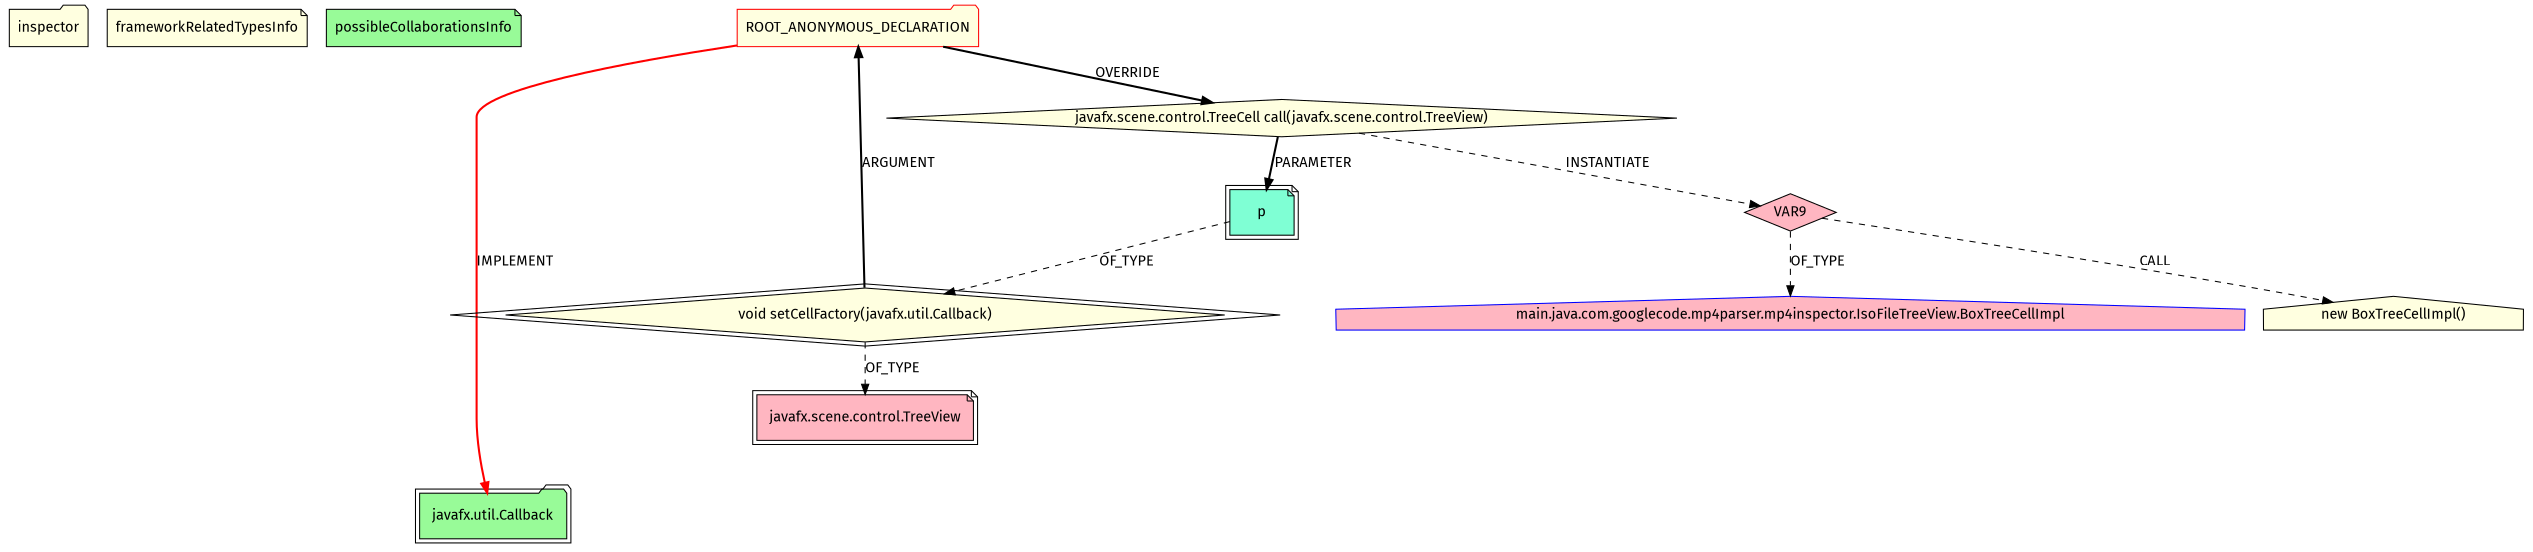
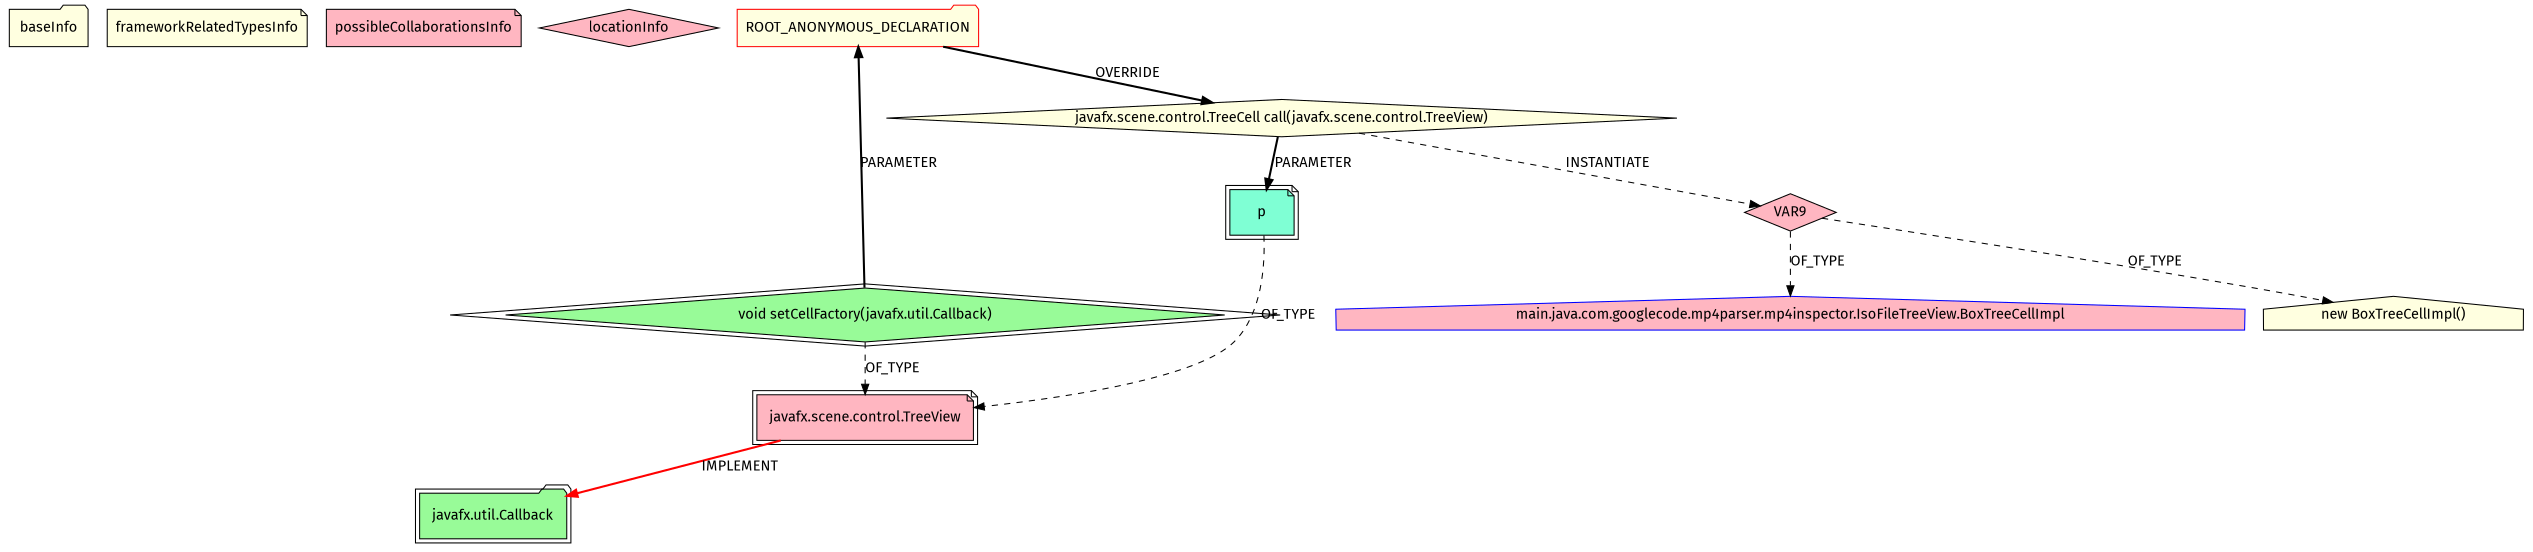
node "inspector": label "inspector" -> "baseInfo"
node "possibleCollaborationsInfo": fillcolor palegreen -> lightpink
node "locationInfo": added
edge "ROOT_ANONYMOUS_DECLARATION" -> "javafx.util.Callback": now "javafx.scene.control.TreeView" -> "javafx.util.Callback"
edge "void setCellFactory(javafx.util.Callback)" -> "ROOT_ANONYMOUS_DECLARATION": label "ARGUMENT" -> "PARAMETER"
edge "p" -> "void setCellFactory(javafx.util.Callback)": now "p" -> "javafx.scene.control.TreeView"
edge "VAR9" -> "new BoxTreeCellImpl()": label "CALL" -> "OF_TYPE"
node "void setCellFactory(javafx.util.Callback)": fillcolor lightyellow -> palegreen
